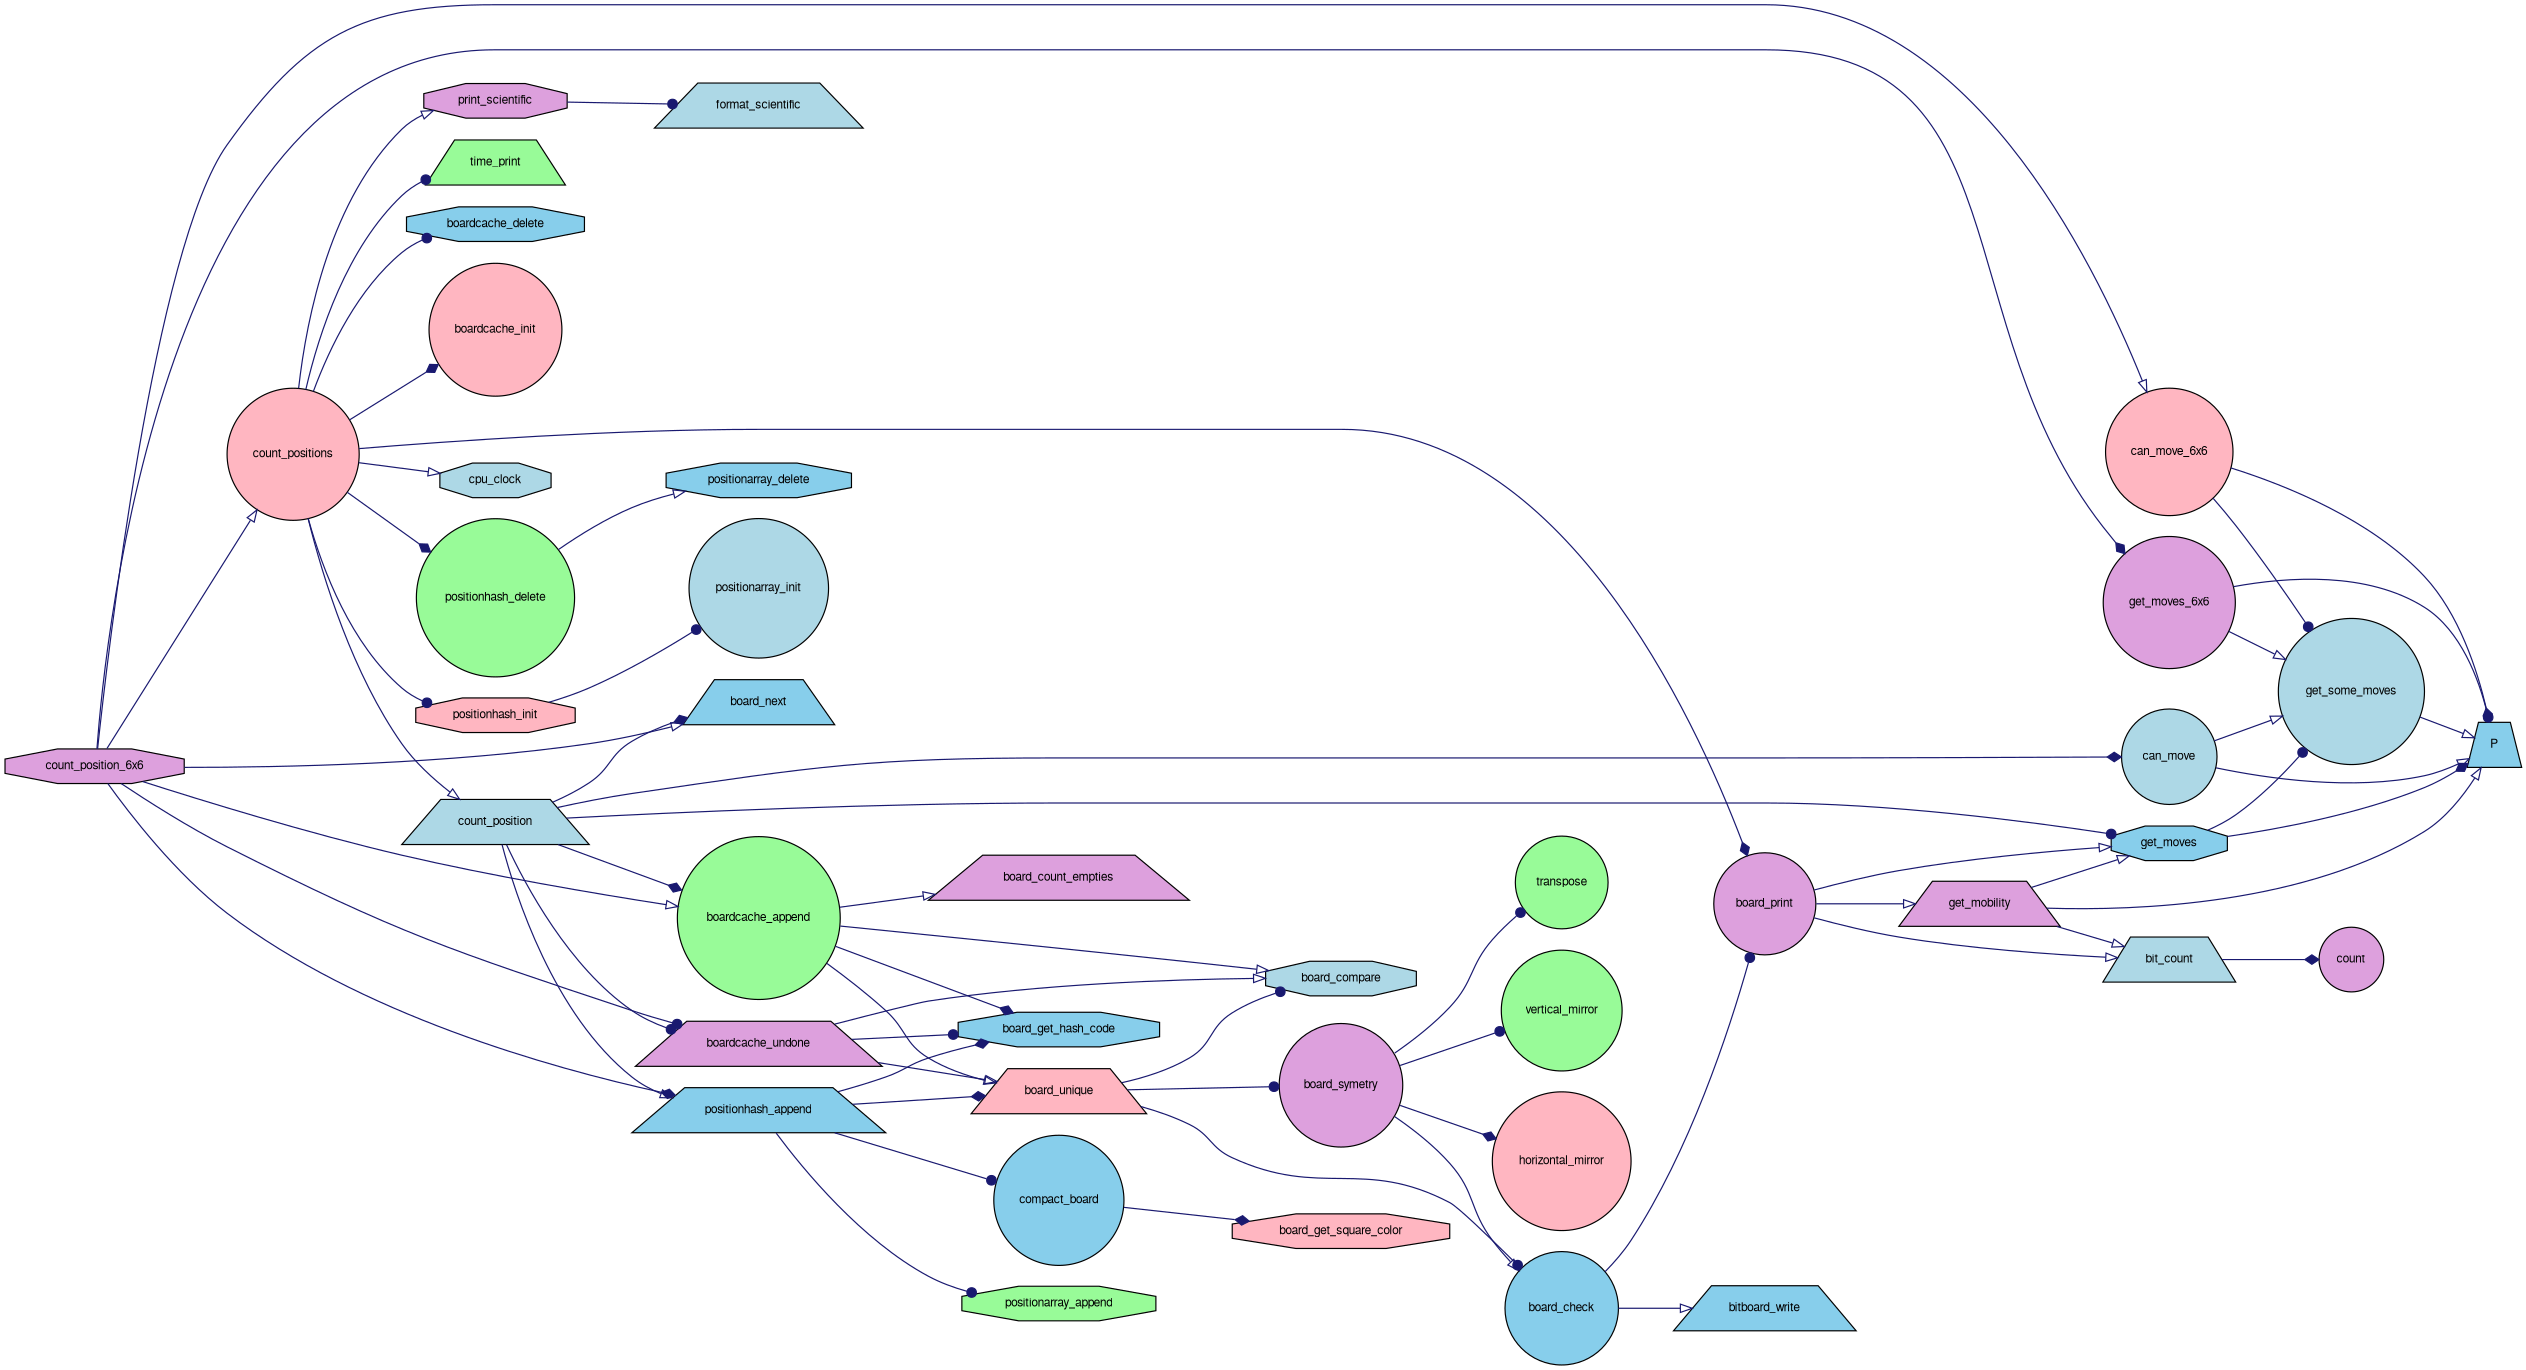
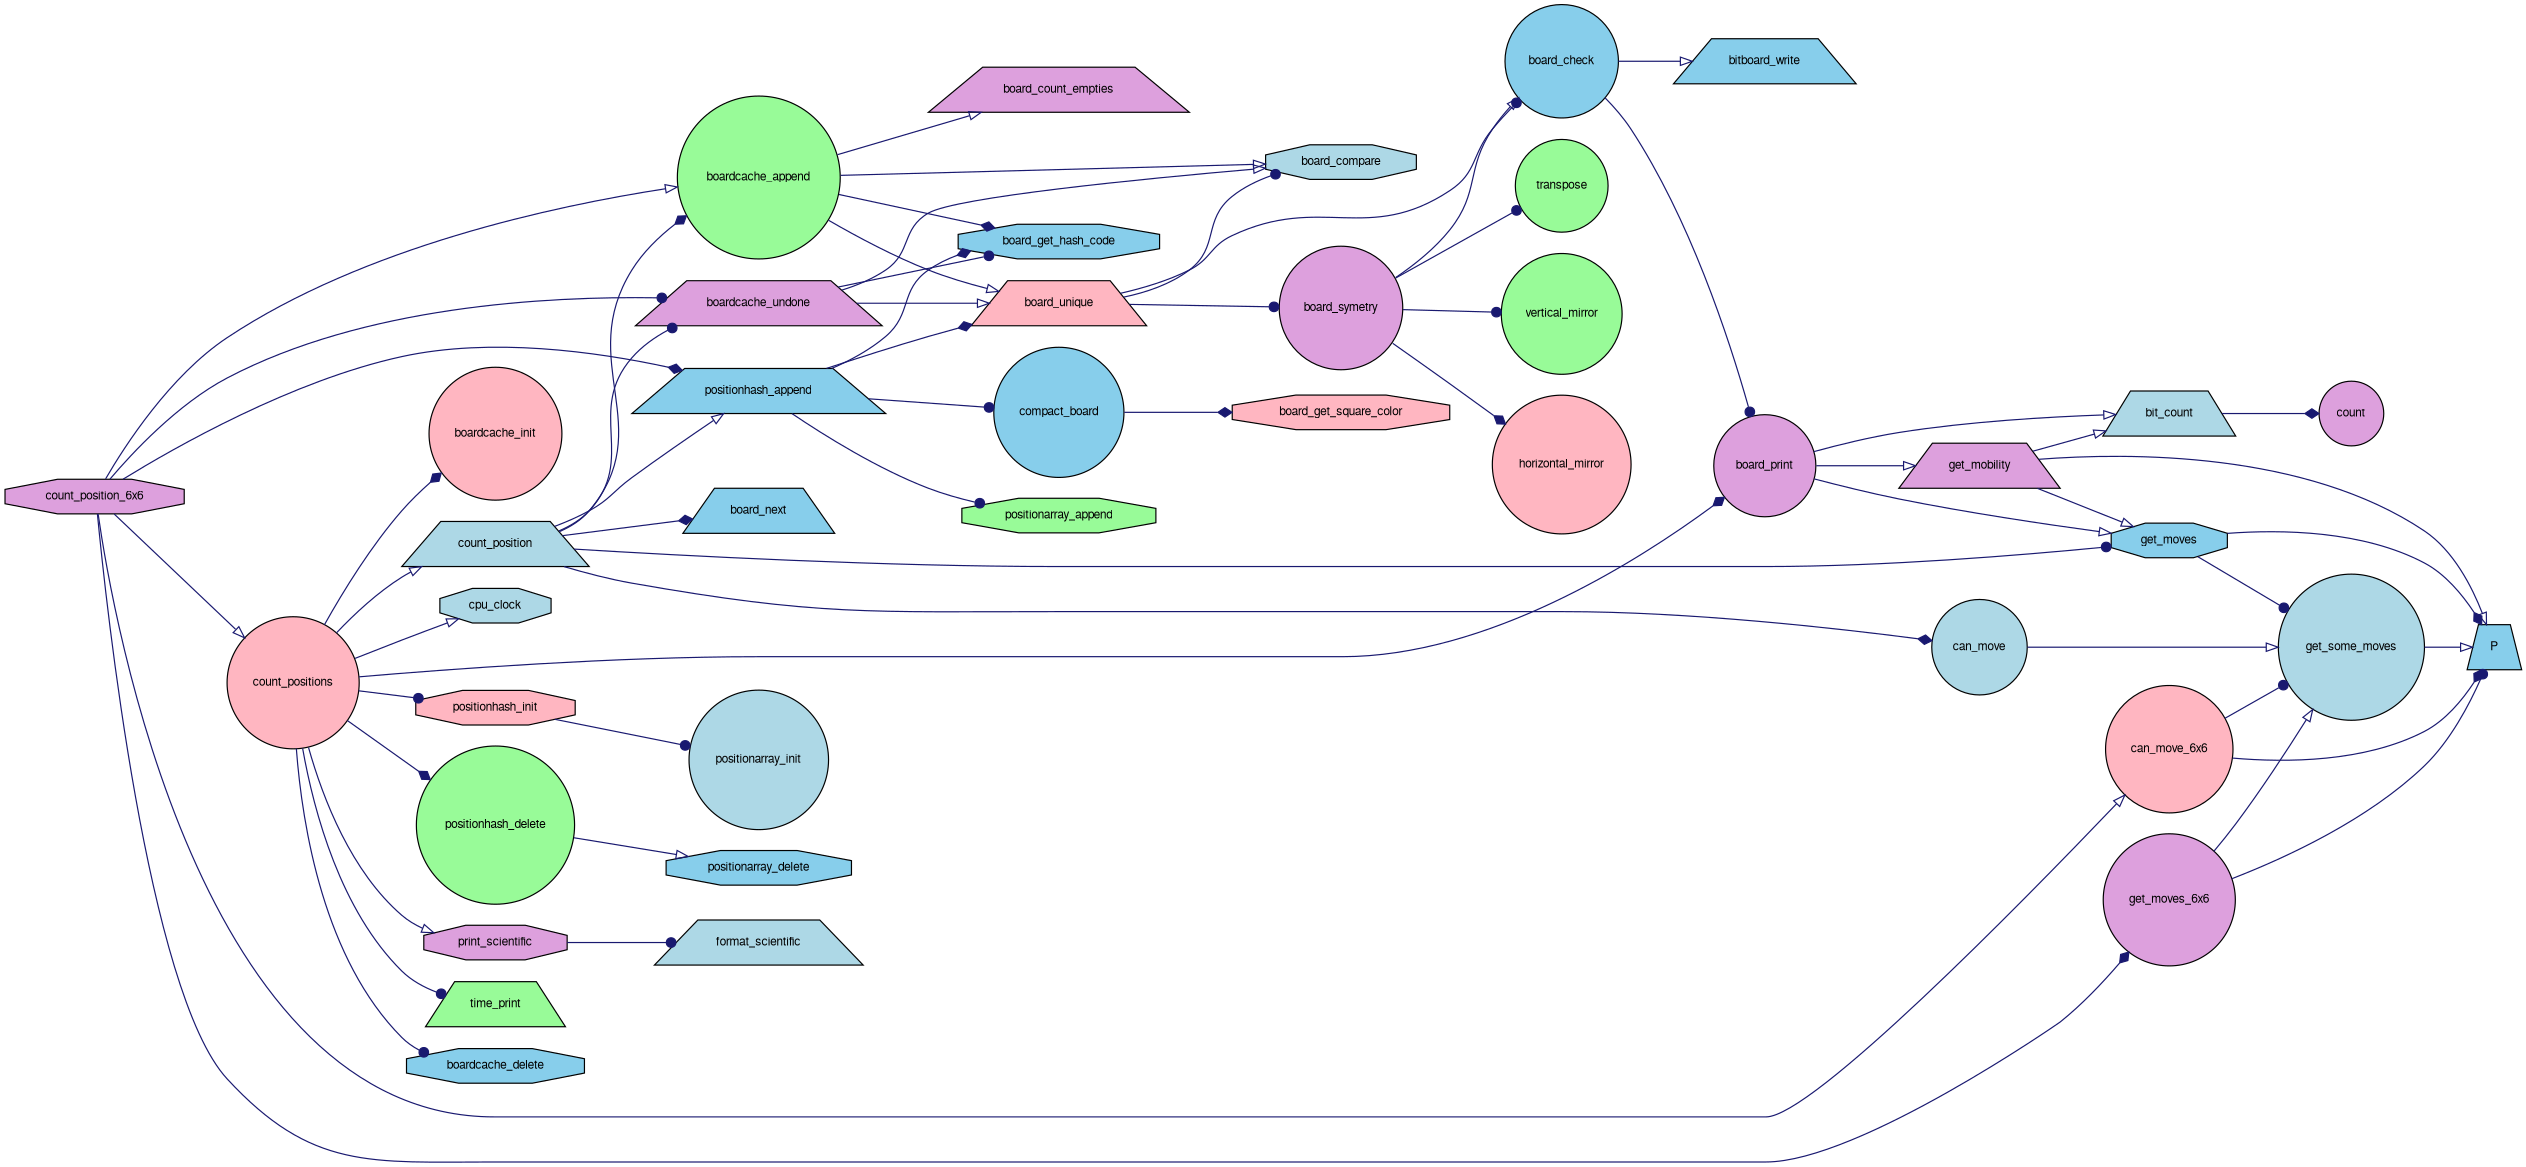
edge "count_position_6x6" -> "board_next": removed
edge "can_move" -> "P": removed
